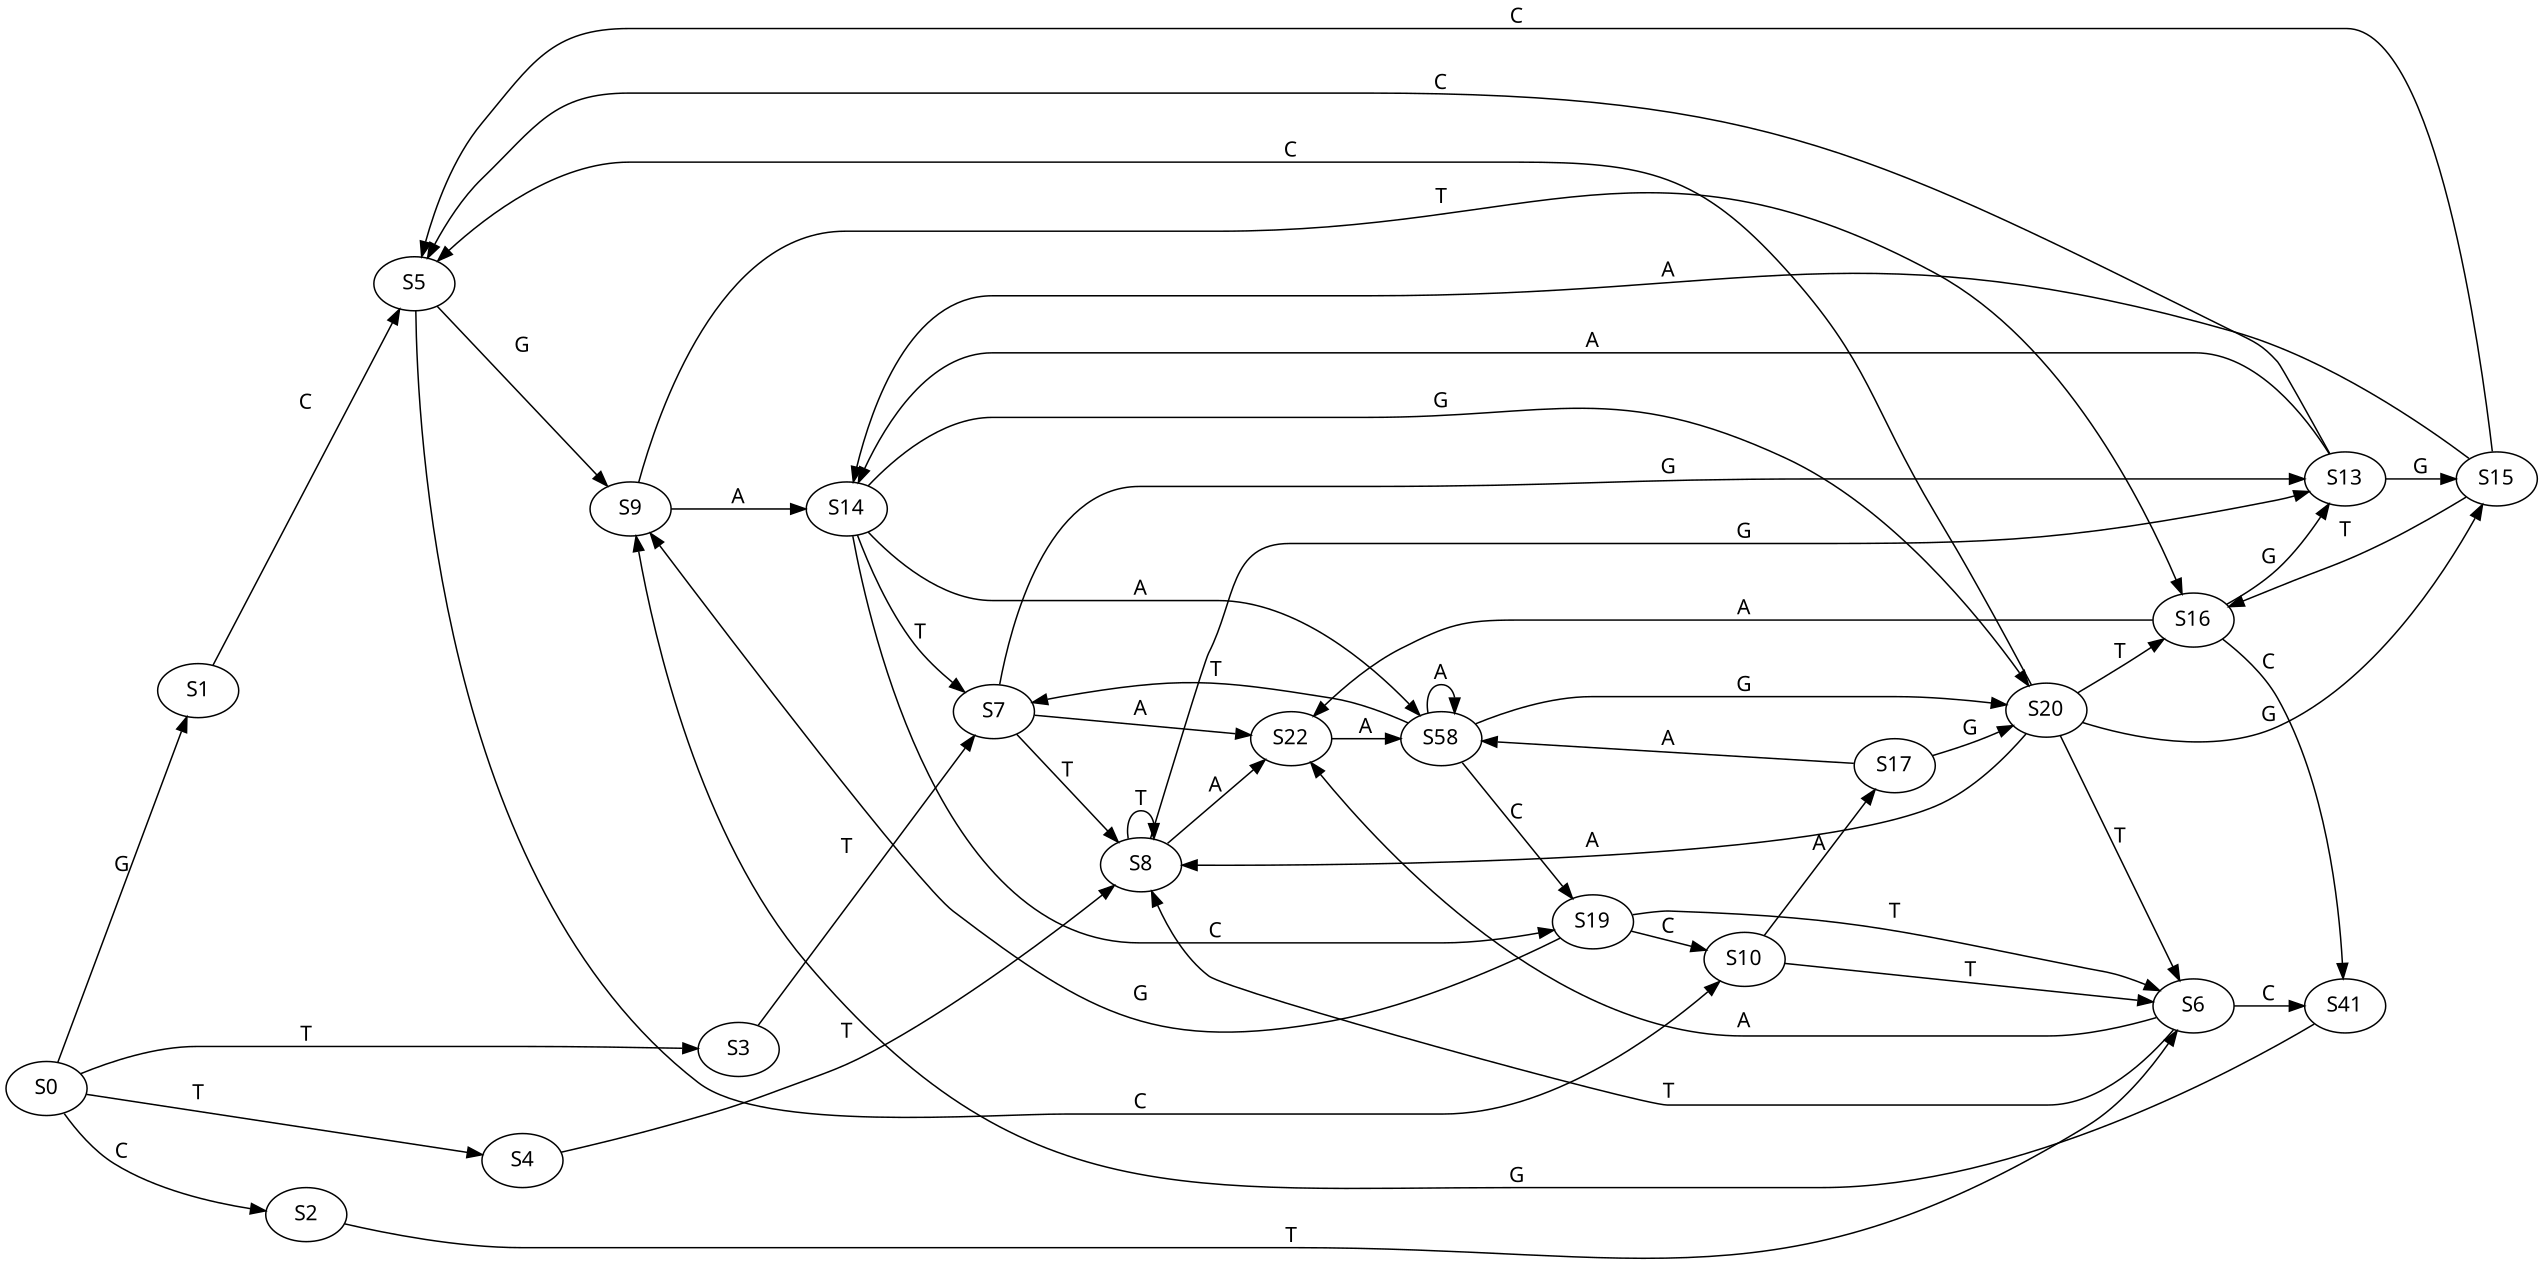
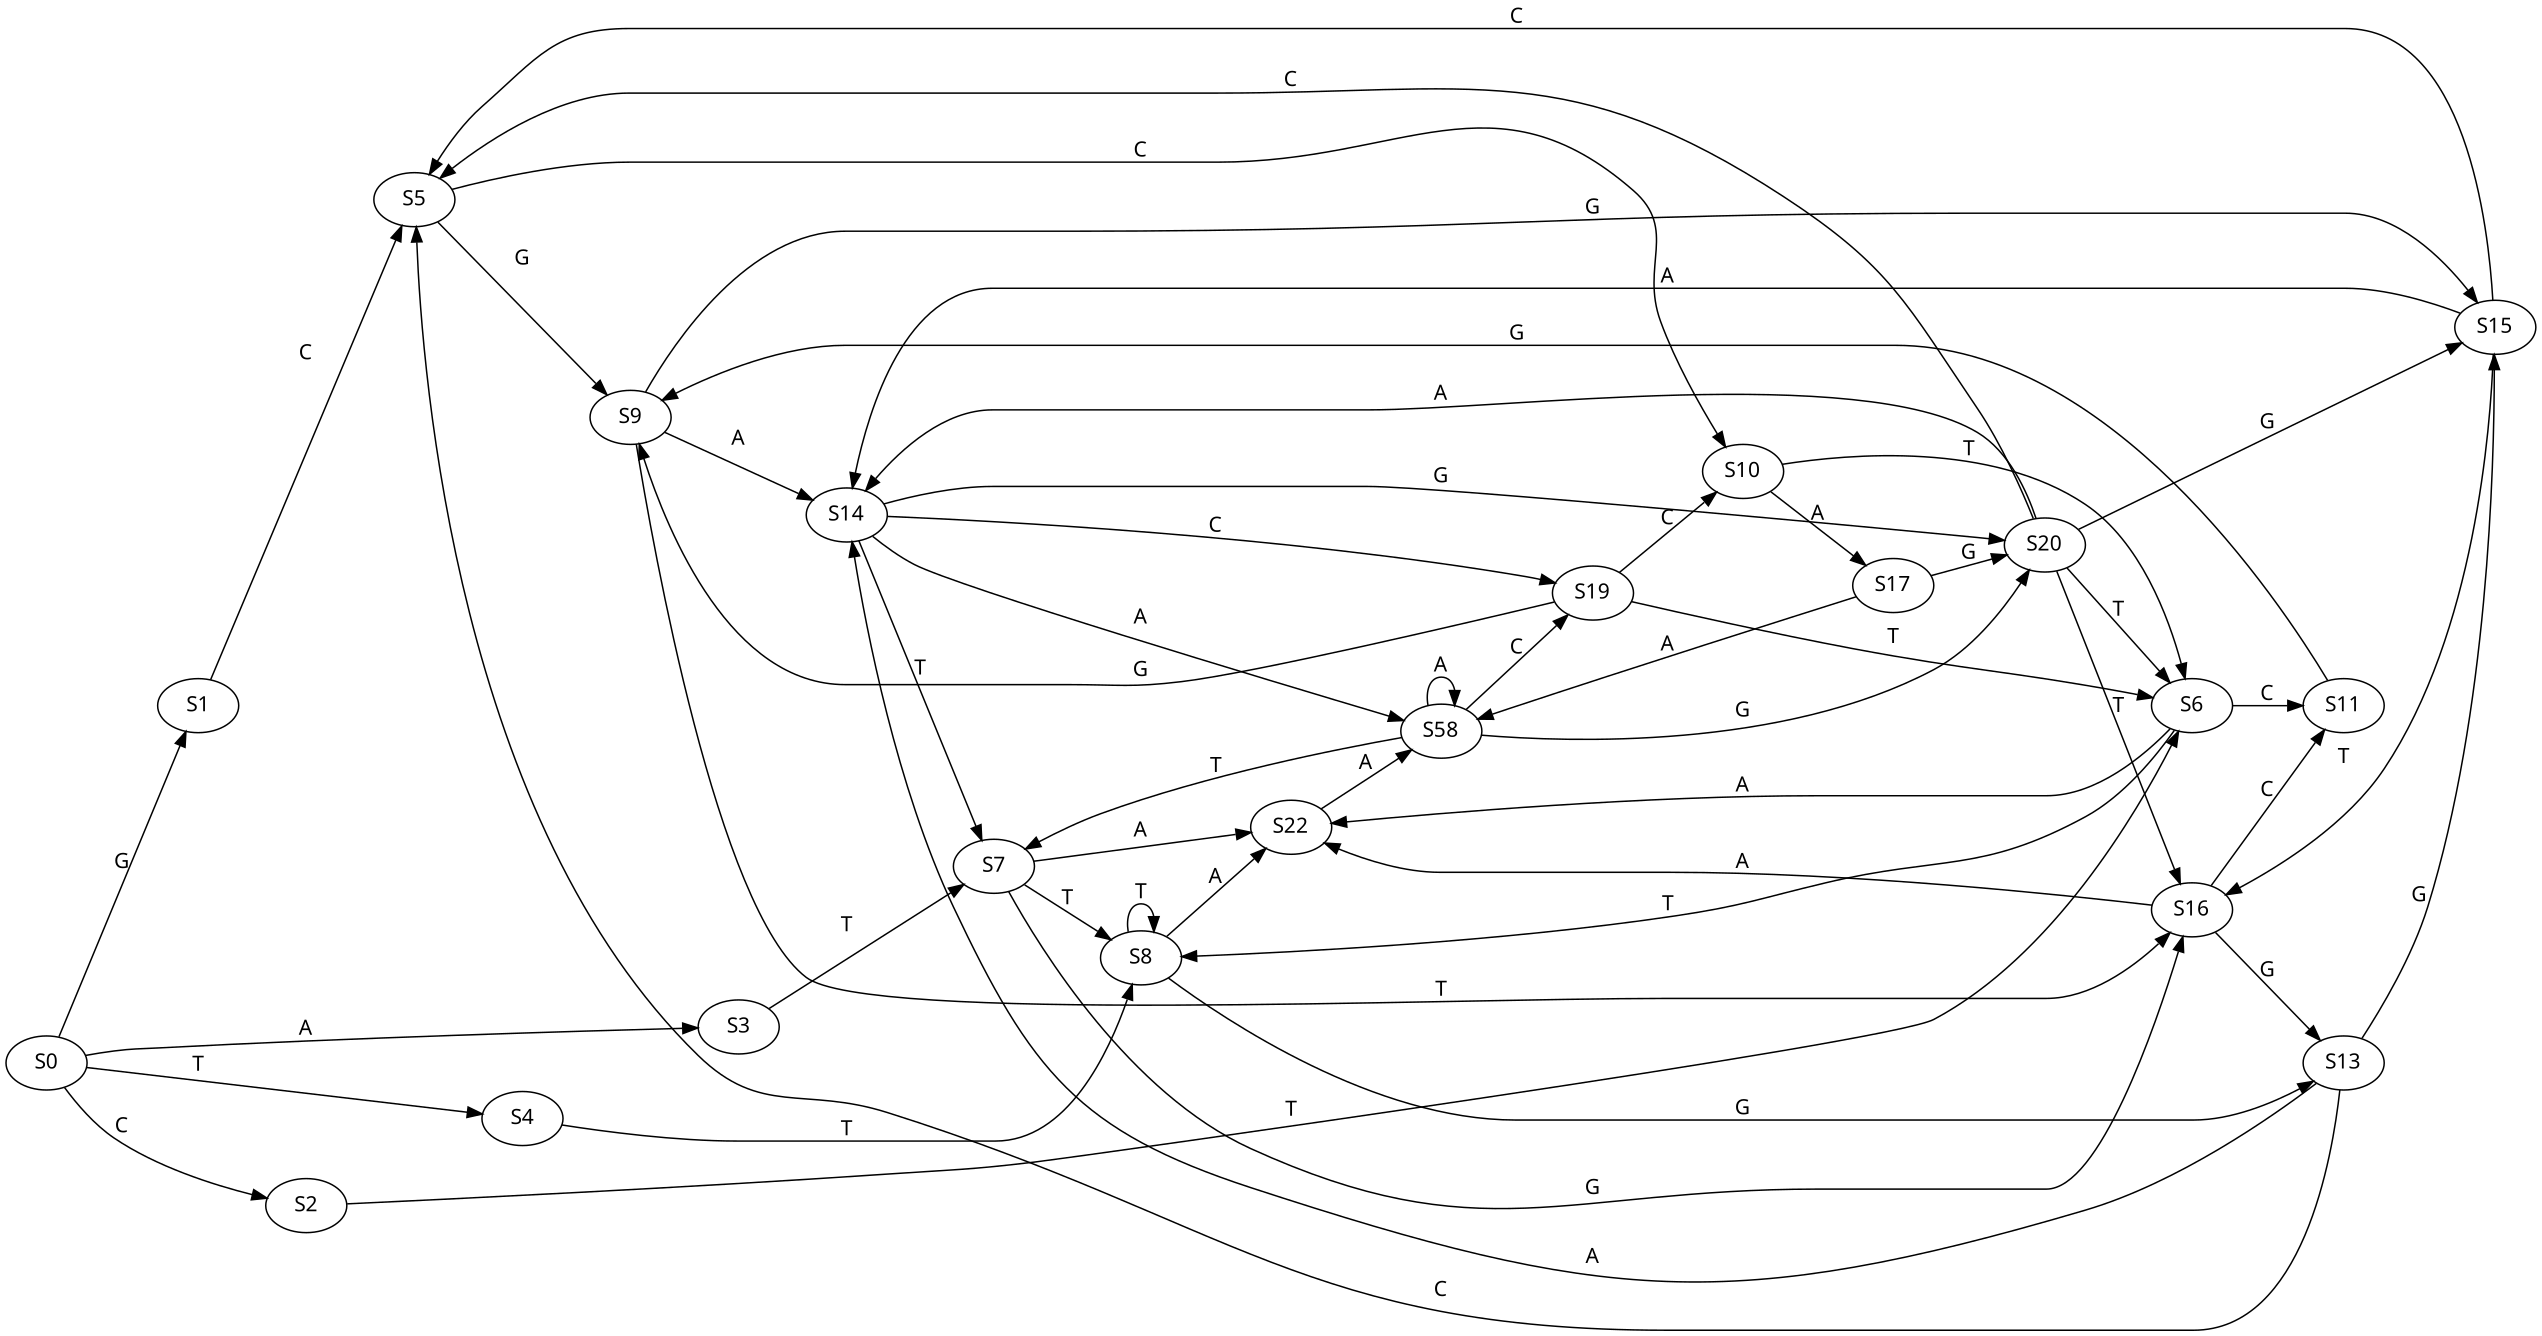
edge "S9" -> "S15": added, label "G"
edge "S7" -> "S13": now "S7" -> "S16"
edge "S20" -> "S8": now "S20" -> "S14"
node "S41": label "S41" -> "S11"
edge "S0" -> "S3": label "T" -> "A"
